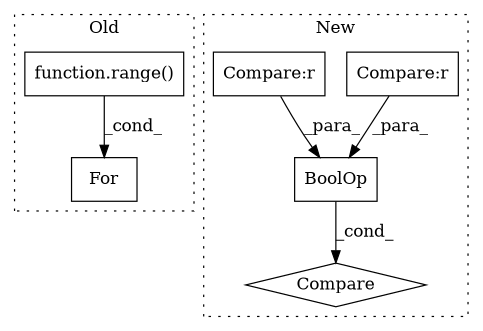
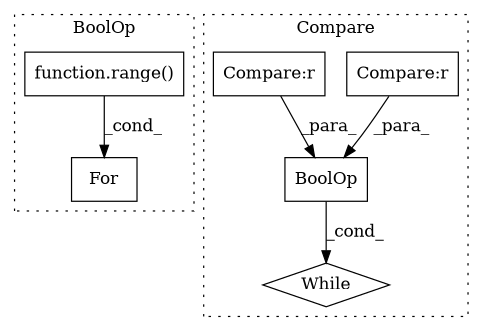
cluster "Old": label "Old" -> "BoolOp"
cluster "New": label "New" -> "Compare"
node "Compare": label "Compare" -> "While"
